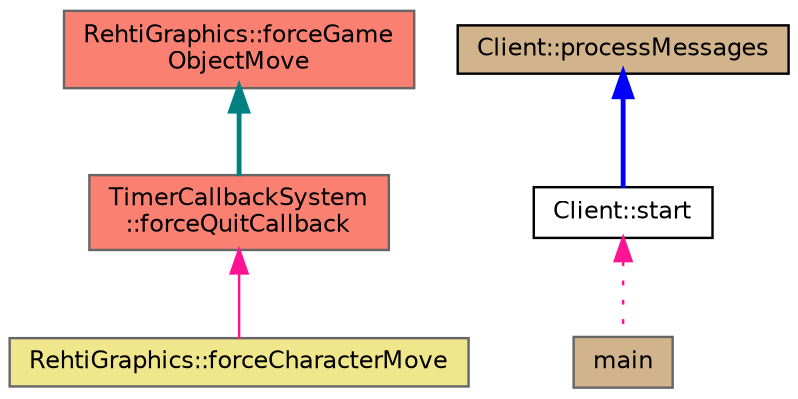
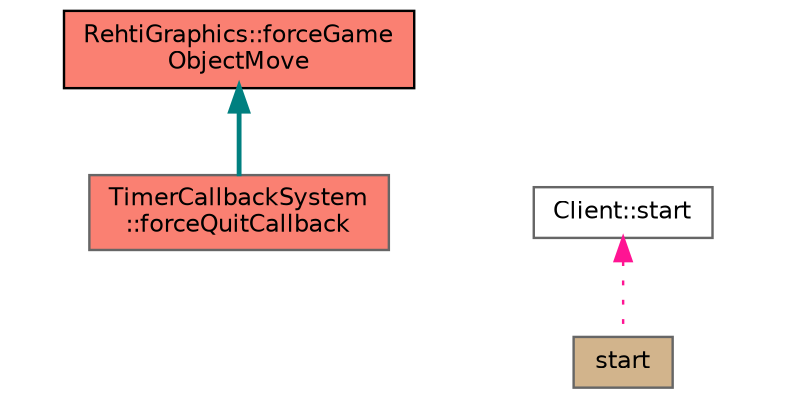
node "RehtiGraphics::forceGame ObjectMove": color gray40 -> black
node "Client::processMessages": removed
node "Client::start": color black -> gray40
node "RehtiGraphics::forceCharacterMove": removed
node "main": label "main" -> "start"
